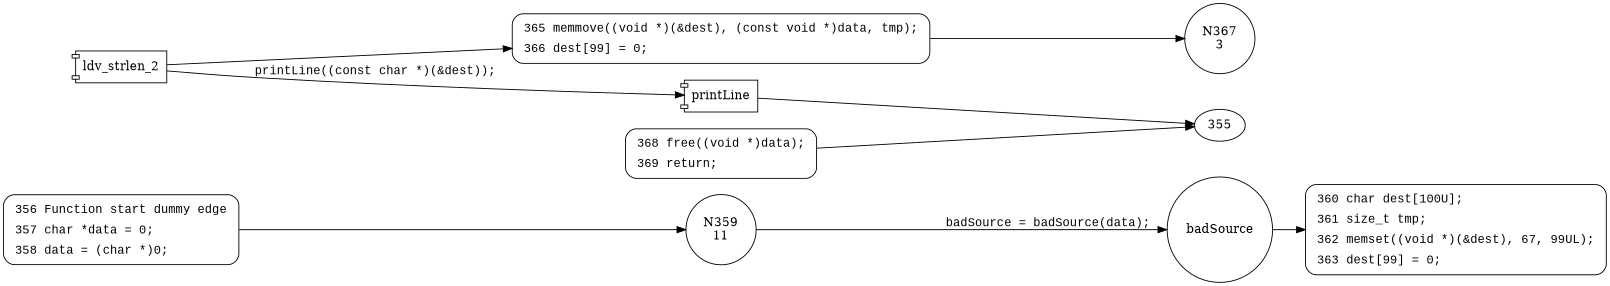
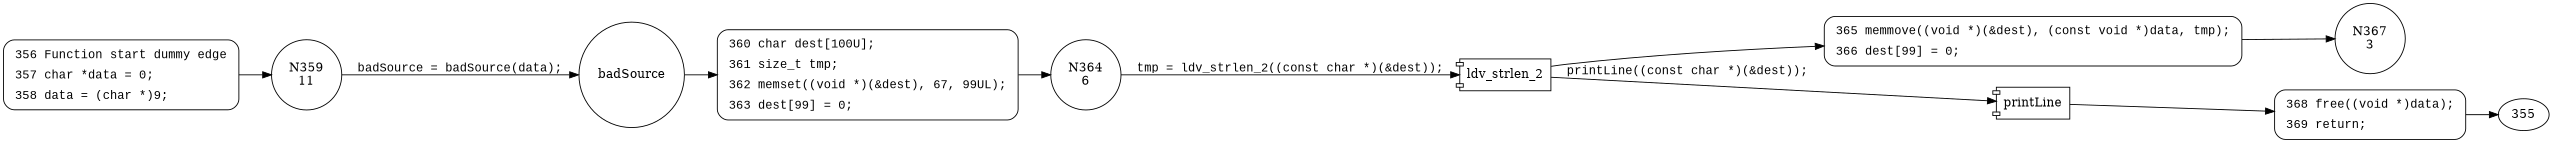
node "N364 6": added
edge "printLine" -> "355": now "printLine" -> "368"
node "356": text "data = (char *)0;" -> "data = (char *)9;"
